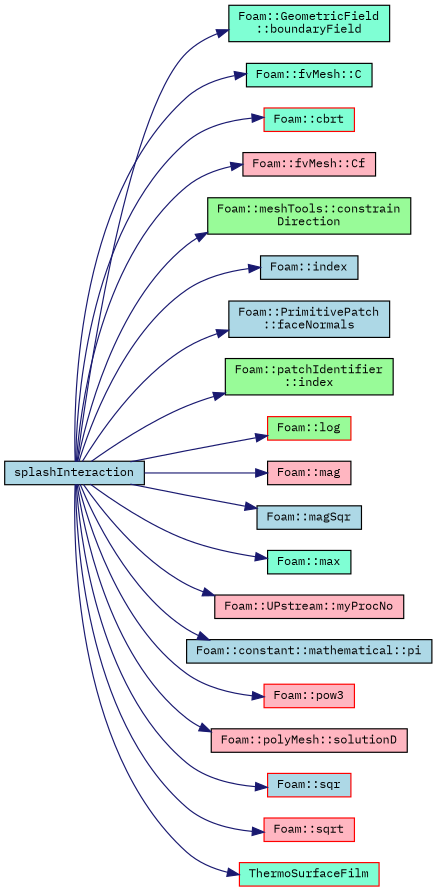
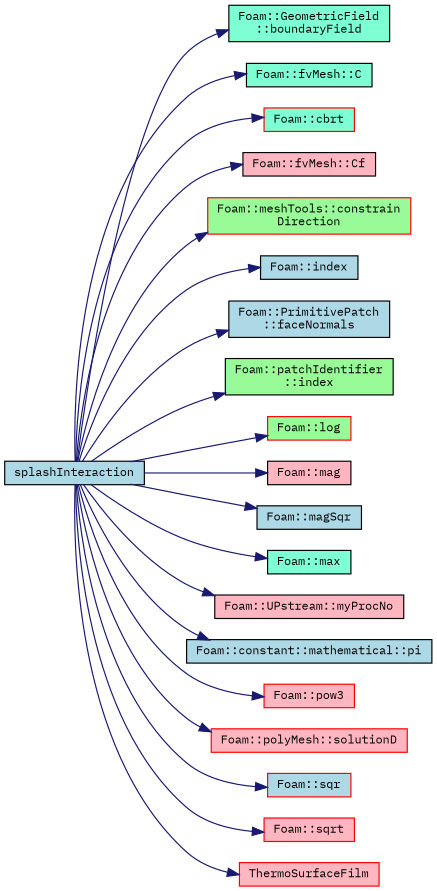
node "Foam::meshTools::constrain Direction": color black -> red
node "Foam::polyMesh::solutionD": color black -> red
node "ThermoSurfaceFilm": fillcolor aquamarine -> lightpink
